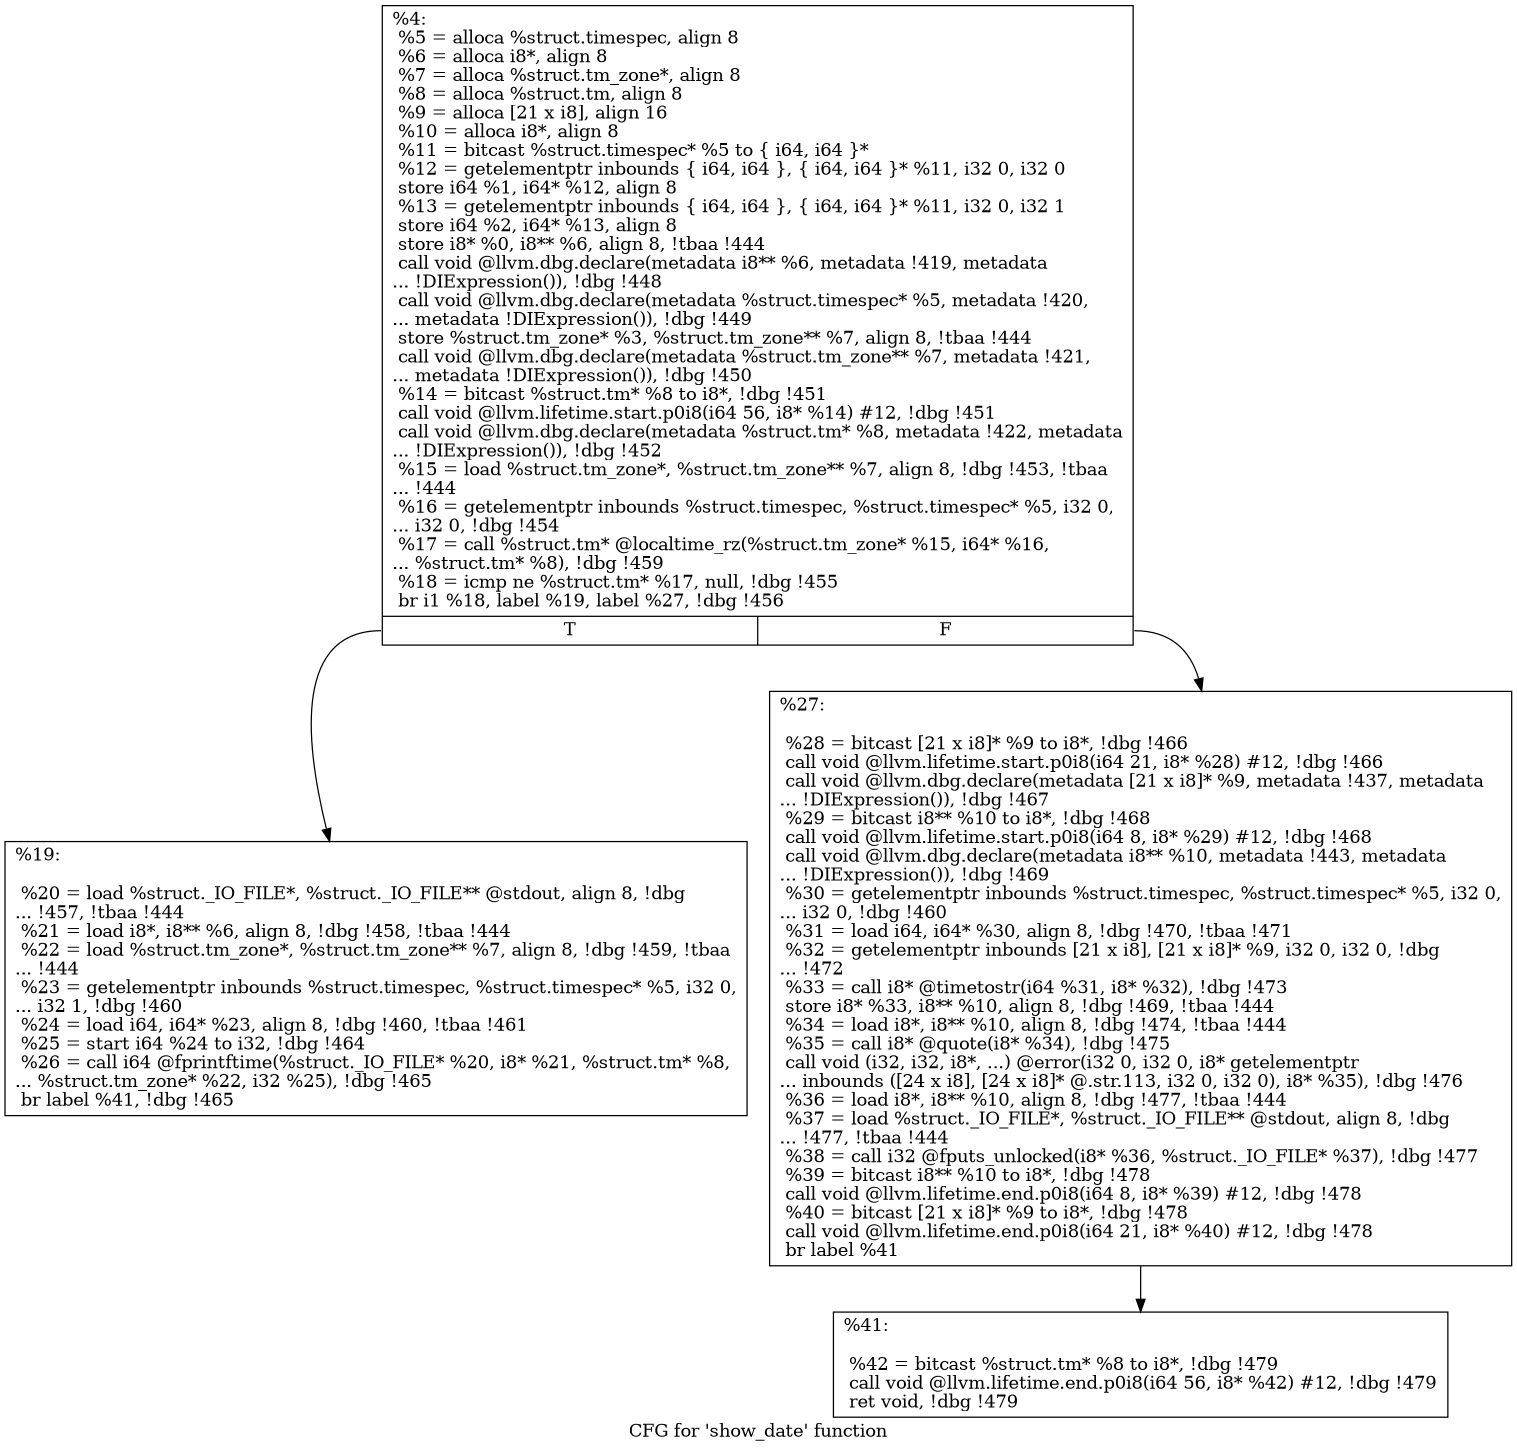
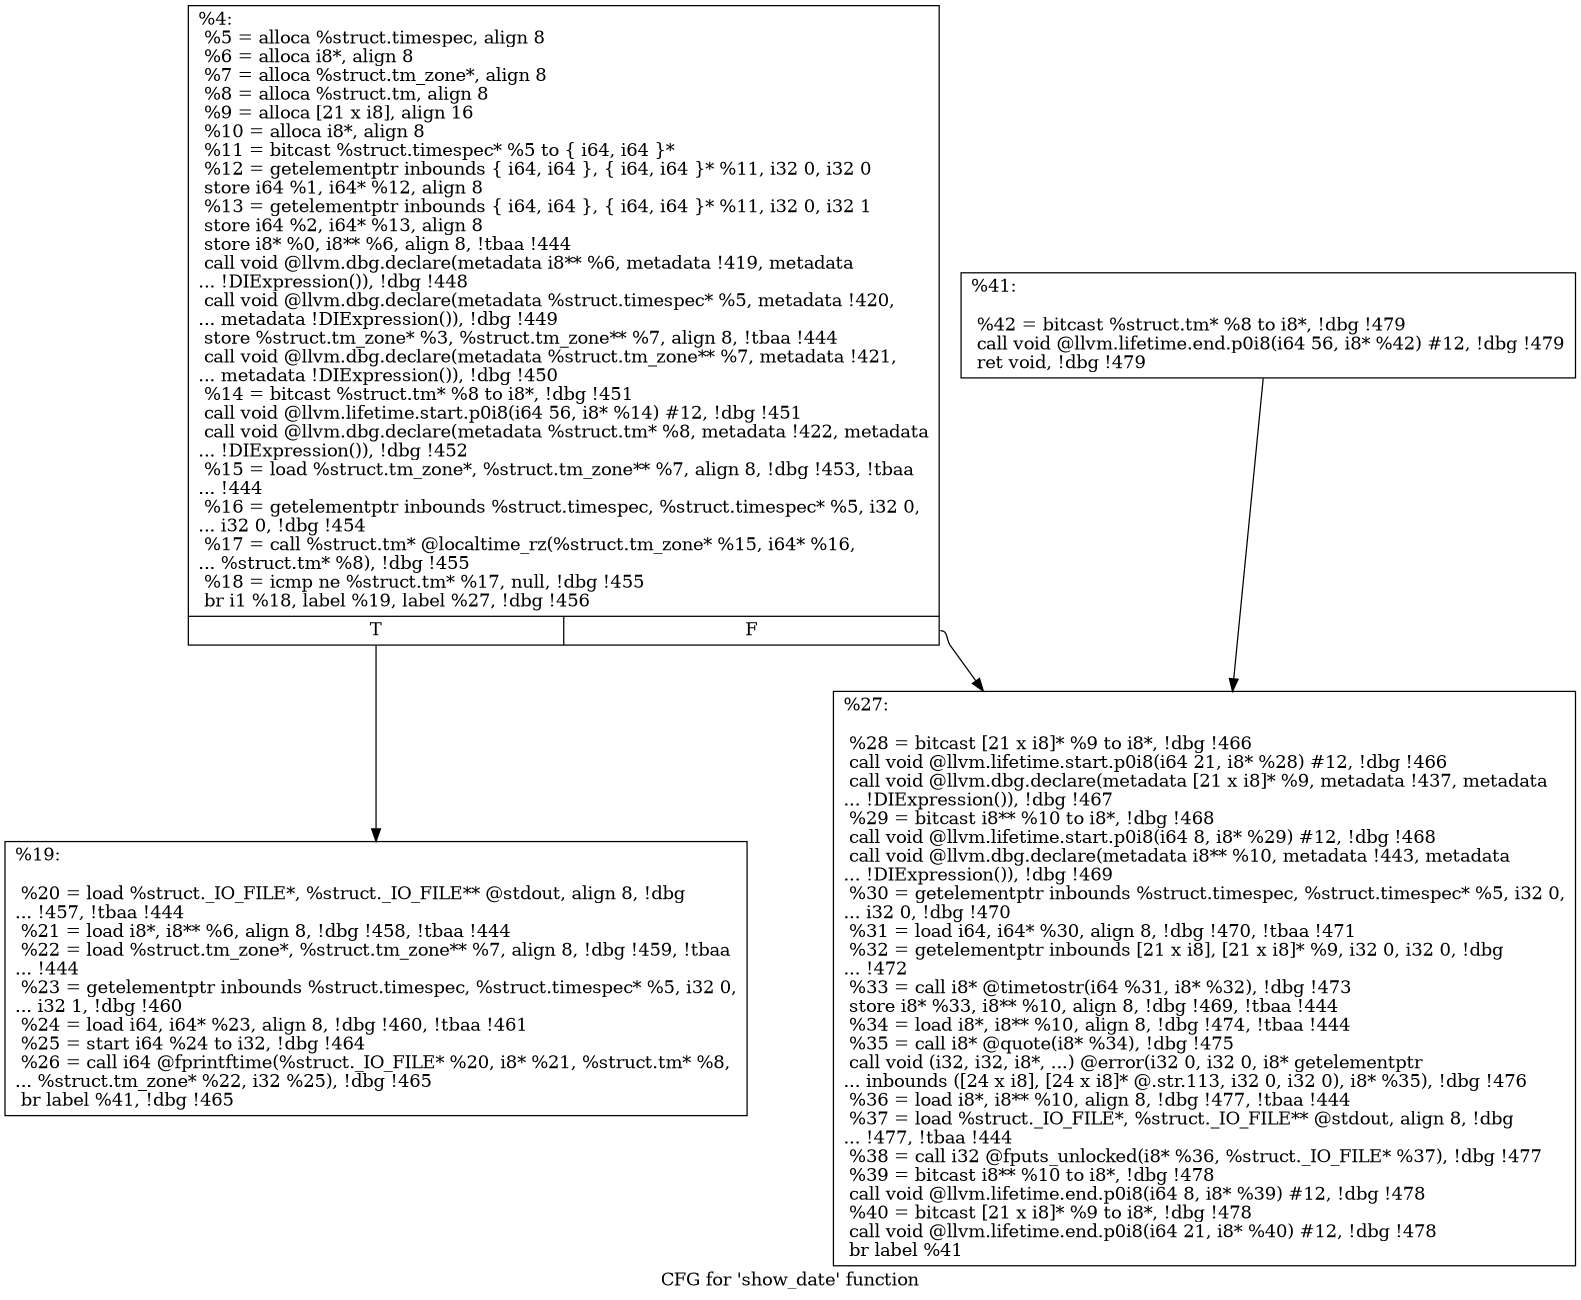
node "%4:": text "... %struct.tm* %8), !dbg !459" -> "... %struct.tm* %8), !dbg !455"
node "%27:": text "... i32 0, !dbg !460" -> "... i32 0, !dbg !470"
edge "%27:" -> "%41:": reversed
